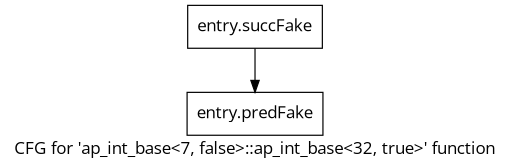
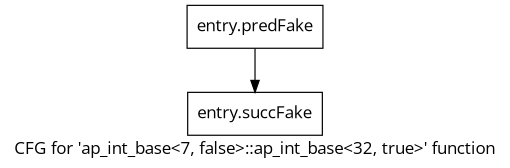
edge "entry.succFake" -> "entry.predFake": reversed
